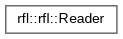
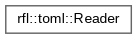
node "rfl::rfl::Reader": label "rfl::rfl::Reader" -> "rfl::toml::Reader"
